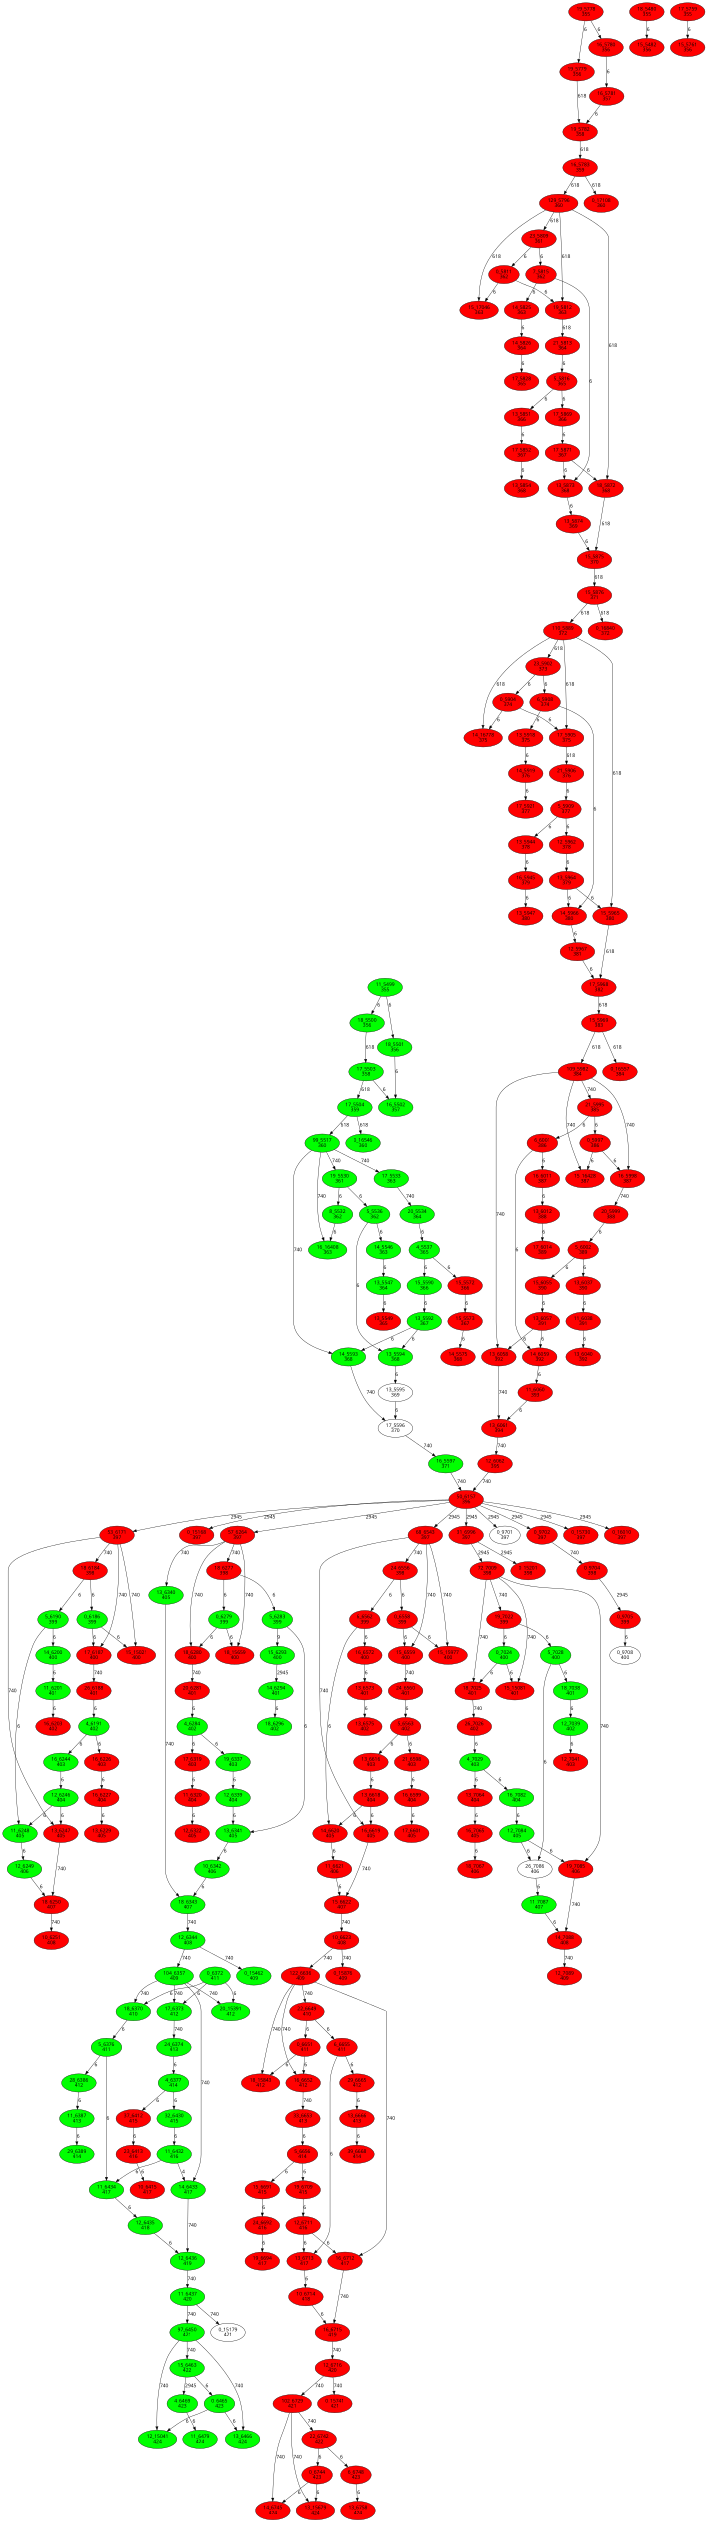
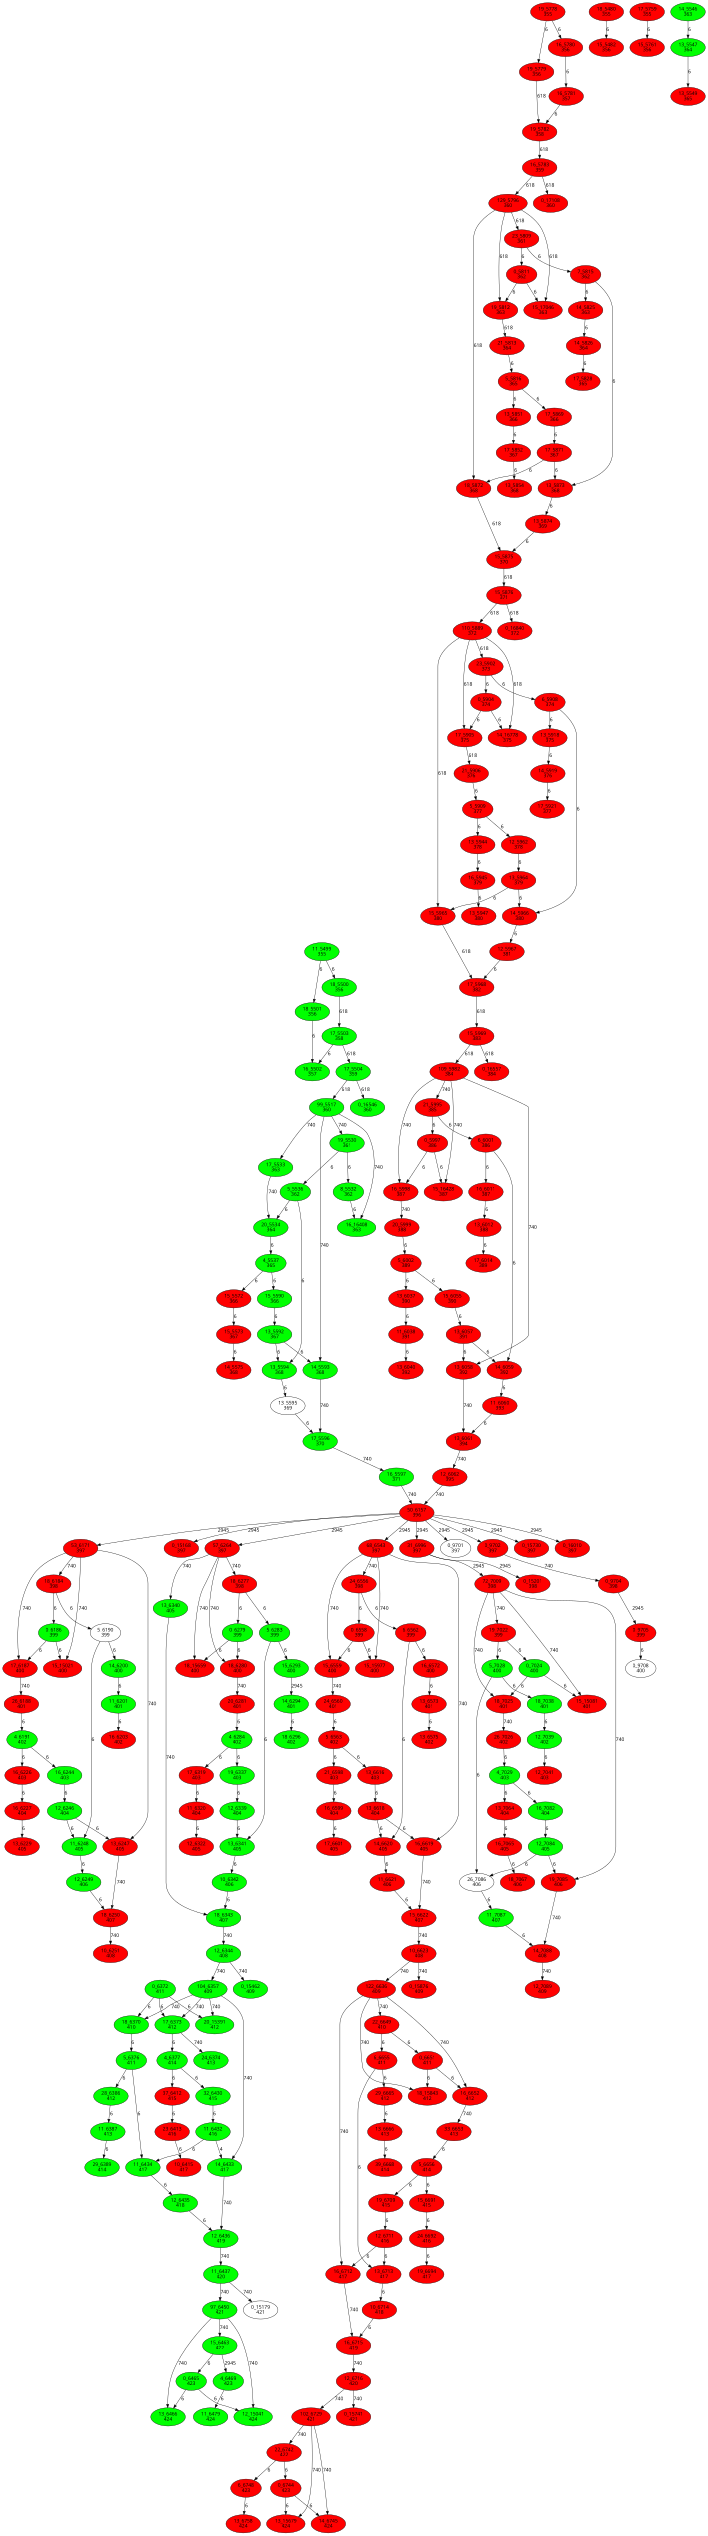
edge "5_5536 362" -> "14_5546 363": now "5_5536 362" -> "20_5534 364"
node "17_5596 370": fillcolor white -> green
node "5_6190 399": fillcolor green -> white
edge "5_6283 399" -> "15_6293 400": label "9" -> "6"
edge "24_6374 413" -> "4_6377 414": now "17_6373 412" -> "4_6377 414"
